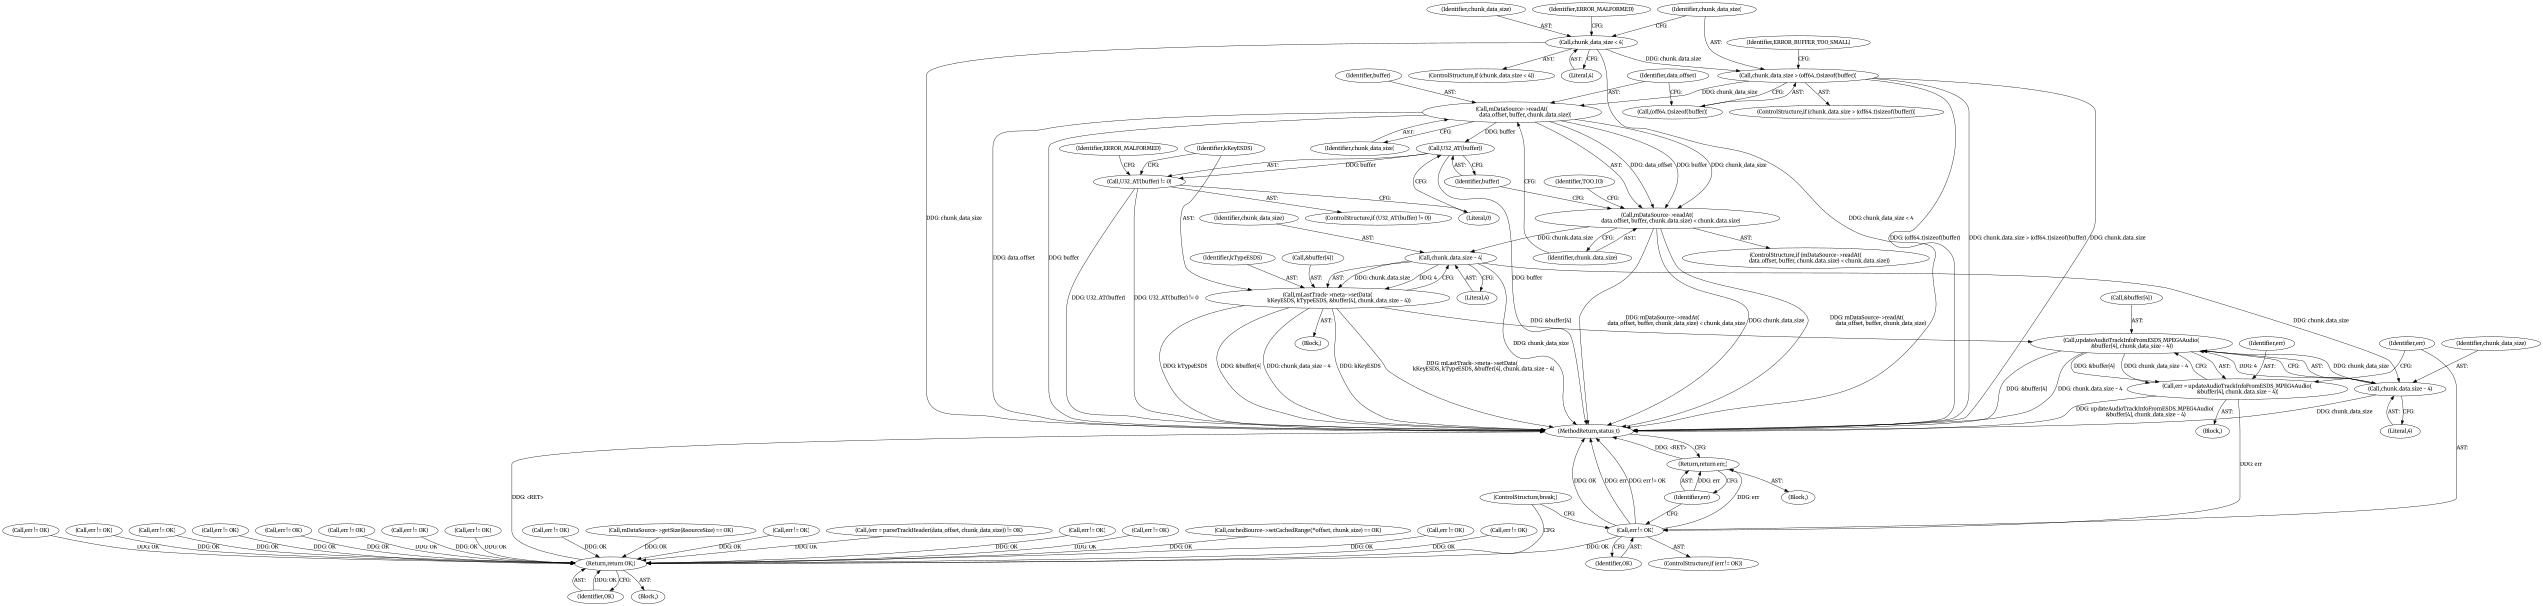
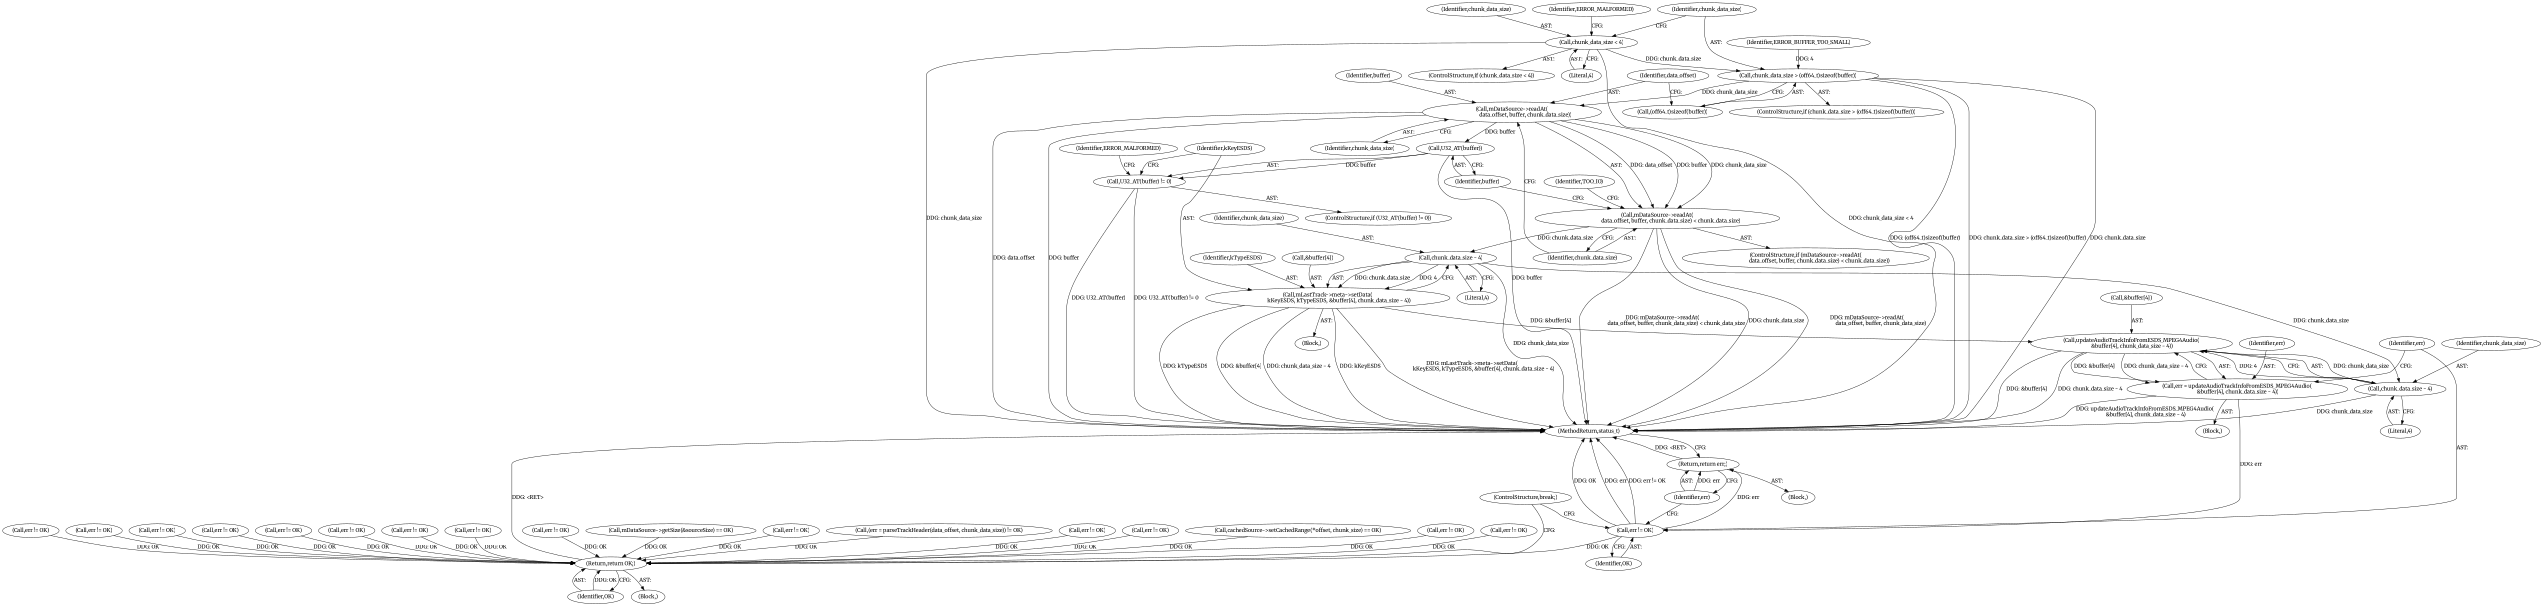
edge "(Identifier,ERROR_BUFFER_TOO_SMALL)" -> "(Call,chunk_data_size > (off64_t)sizeof(buffer))": label "CFG: " -> "DDG: 4"
node "(Literal,0)": removed
node "(ControlStructure,if (err != OK))": removed
